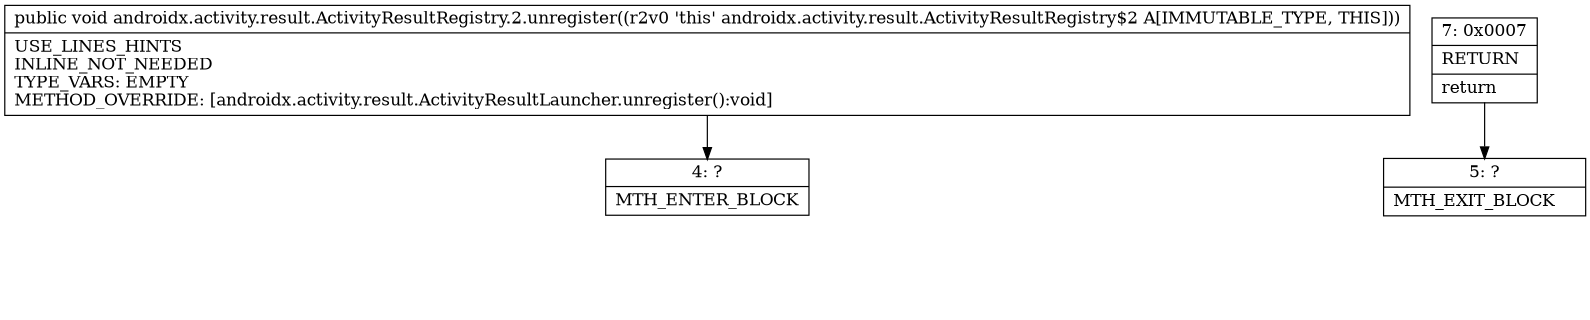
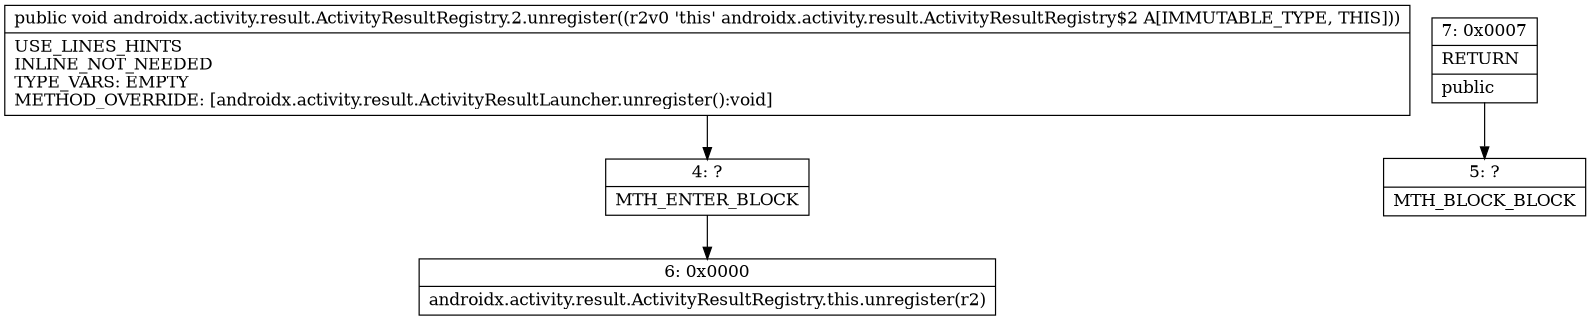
node "7: 0x0007": text "return" -> "public"
node "5: ?": text "MTH_EXIT_BLOCK" -> "MTH_BLOCK_BLOCK"
node "6: 0x0000": added
